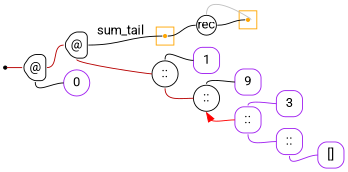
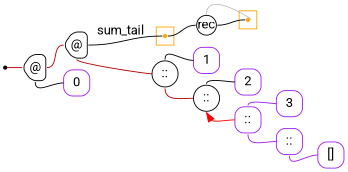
node "9": label "9" -> "2"
node "0": shape circle -> square
